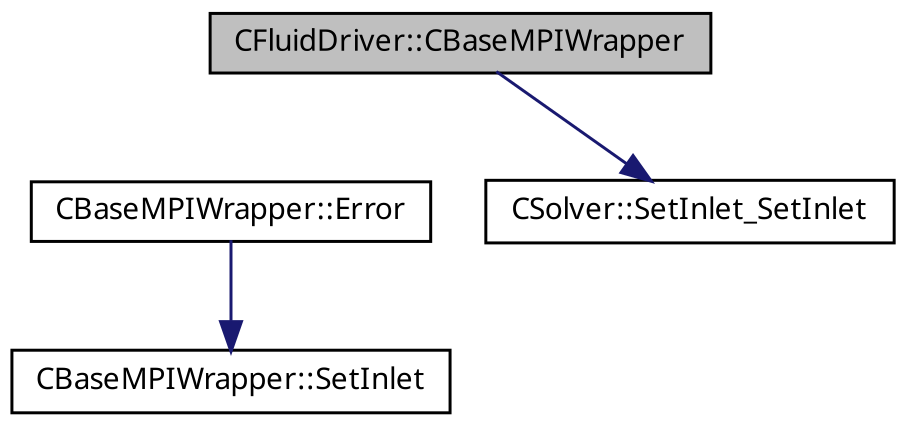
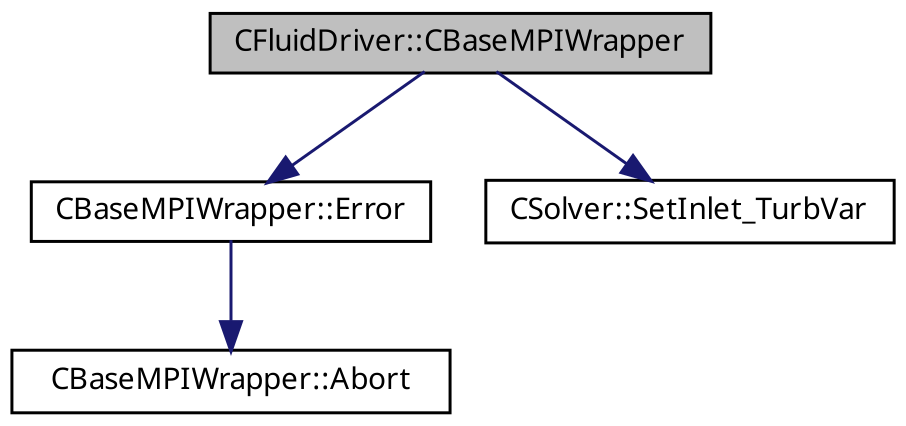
edge "CFluidDriver::CBaseMPIWrapper" -> "CBaseMPIWrapper::Error": added
node "CSolver::SetInlet_SetInlet": label "CSolver::SetInlet_SetInlet" -> "CSolver::SetInlet_TurbVar"
node "CBaseMPIWrapper::SetInlet": label "CBaseMPIWrapper::SetInlet" -> "CBaseMPIWrapper::Abort"
